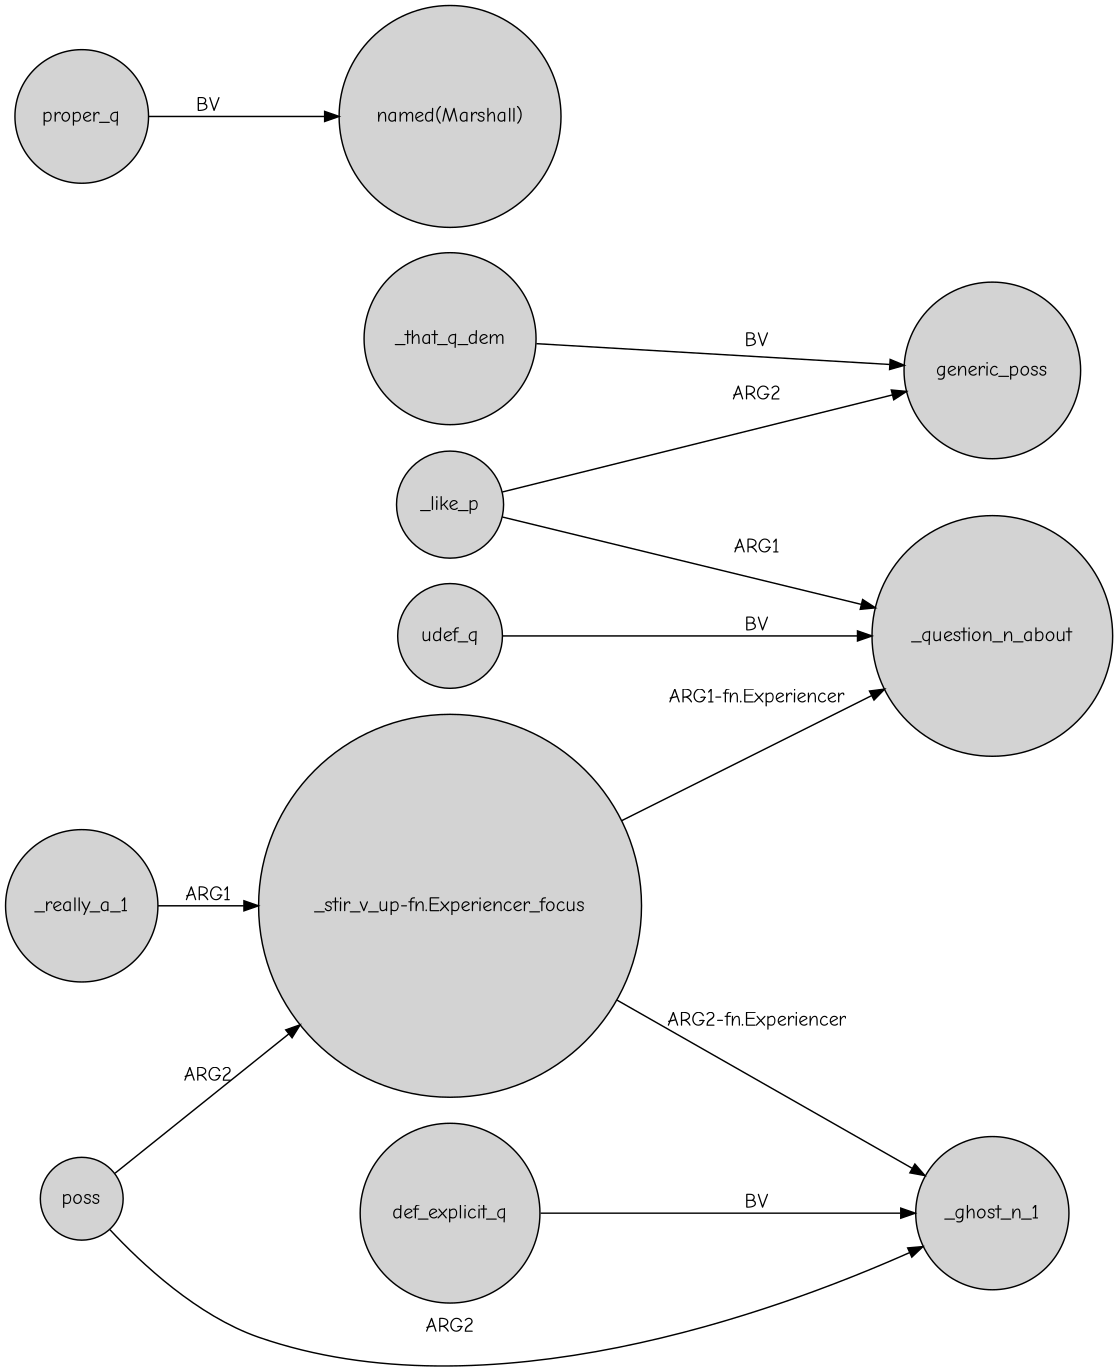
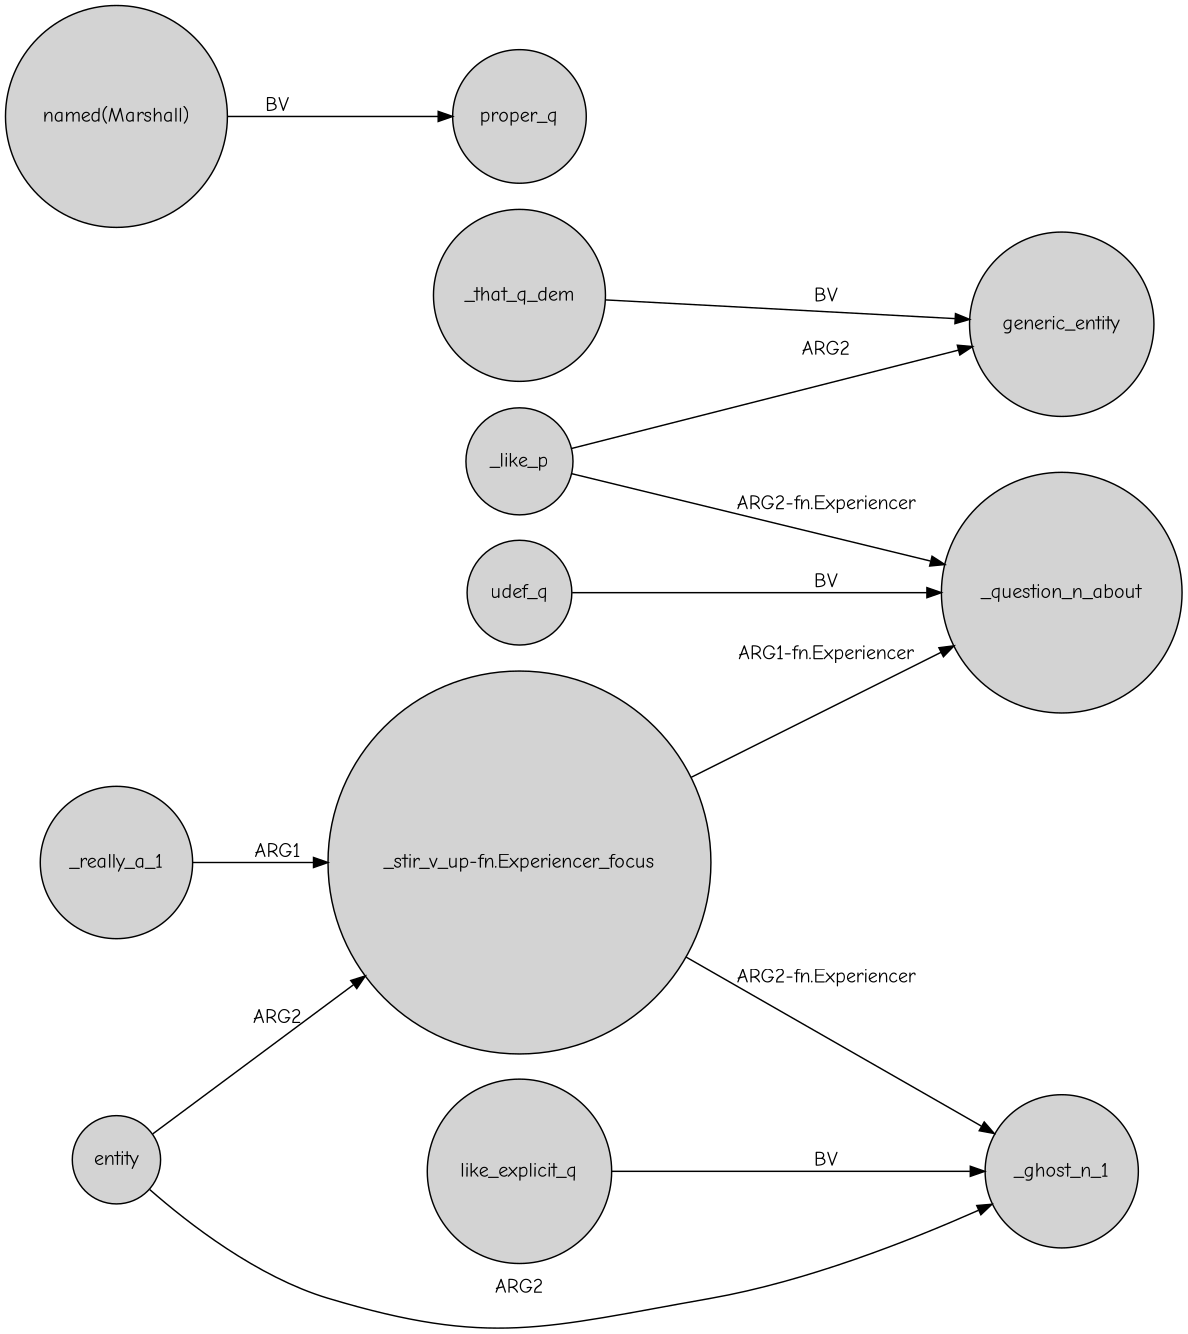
edge "proper_q" -> "named(Marshall)": reversed
node "generic_poss": label "generic_poss" -> "generic_entity"
edge "_like_p" -> "_question_n_about": label "ARG1" -> "ARG2-fn.Experiencer"
node "poss": label "poss" -> "entity"
node "def_explicit_q": label "def_explicit_q" -> "like_explicit_q"
